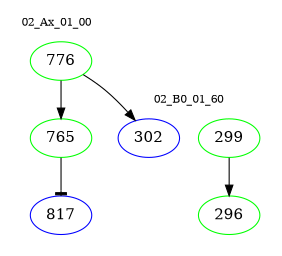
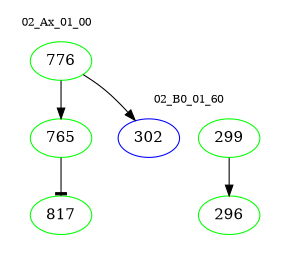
node "817": color blue -> green
